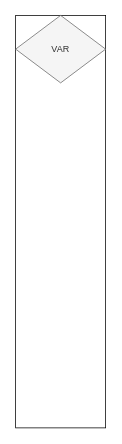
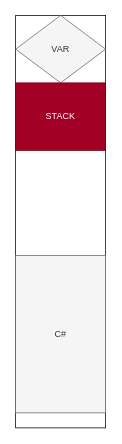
node "STACK": added
node "C#": added
